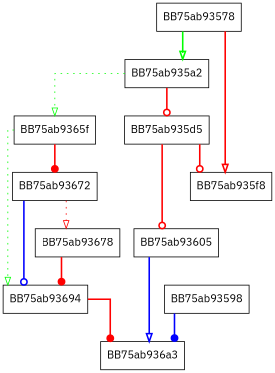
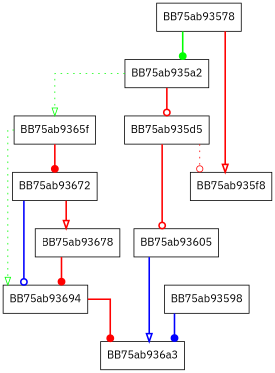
edge "BB75ab93578" -> "BB75ab935a2": arrowhead onormal -> dot
edge "BB75ab935d5" -> "BB75ab935f8": style bold -> dotted
edge "BB75ab93672" -> "BB75ab93678": style dotted -> bold
